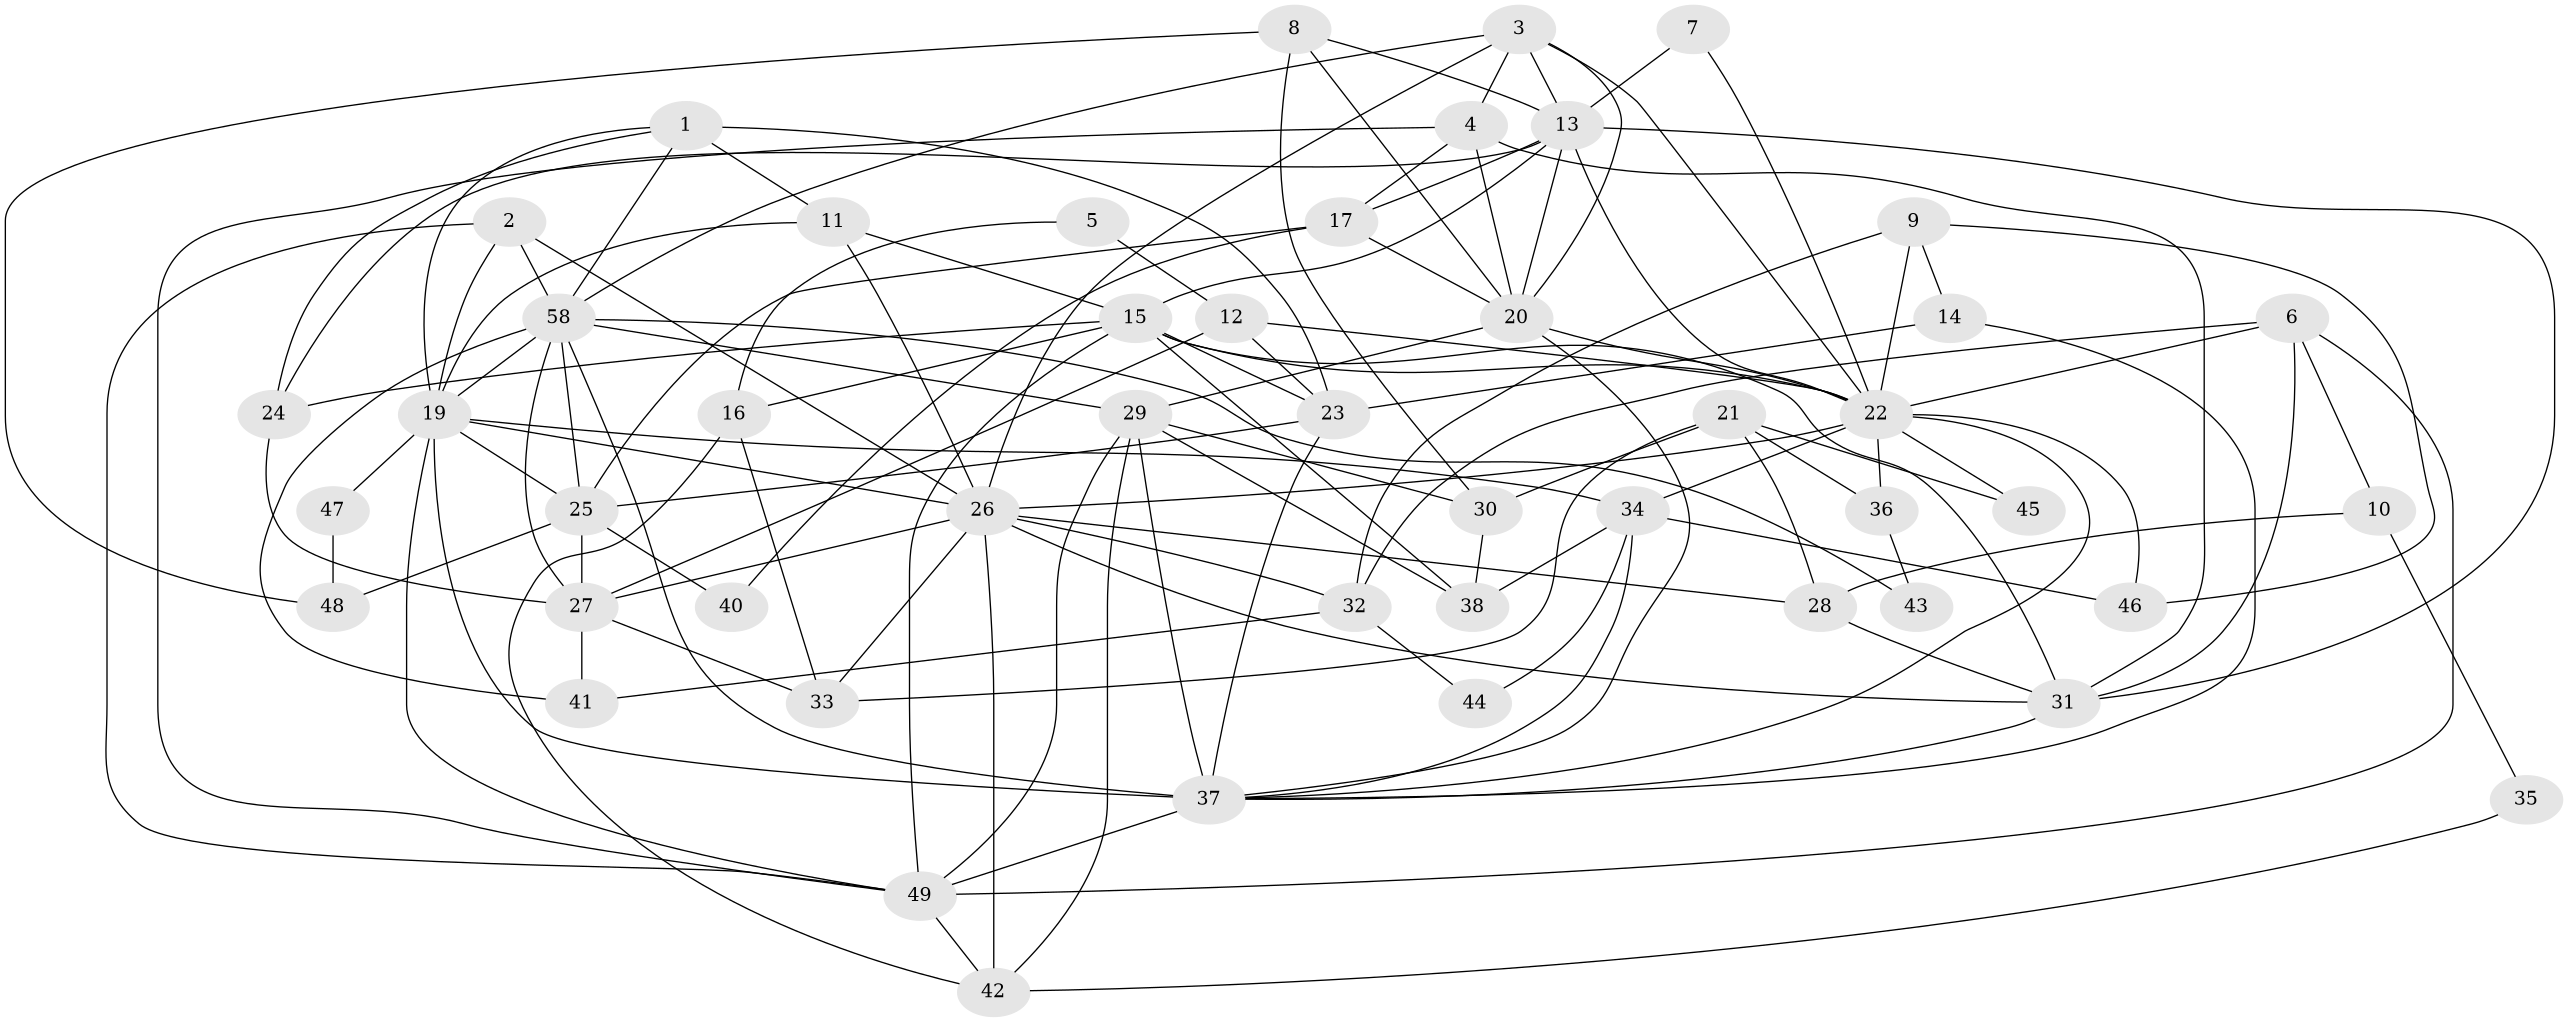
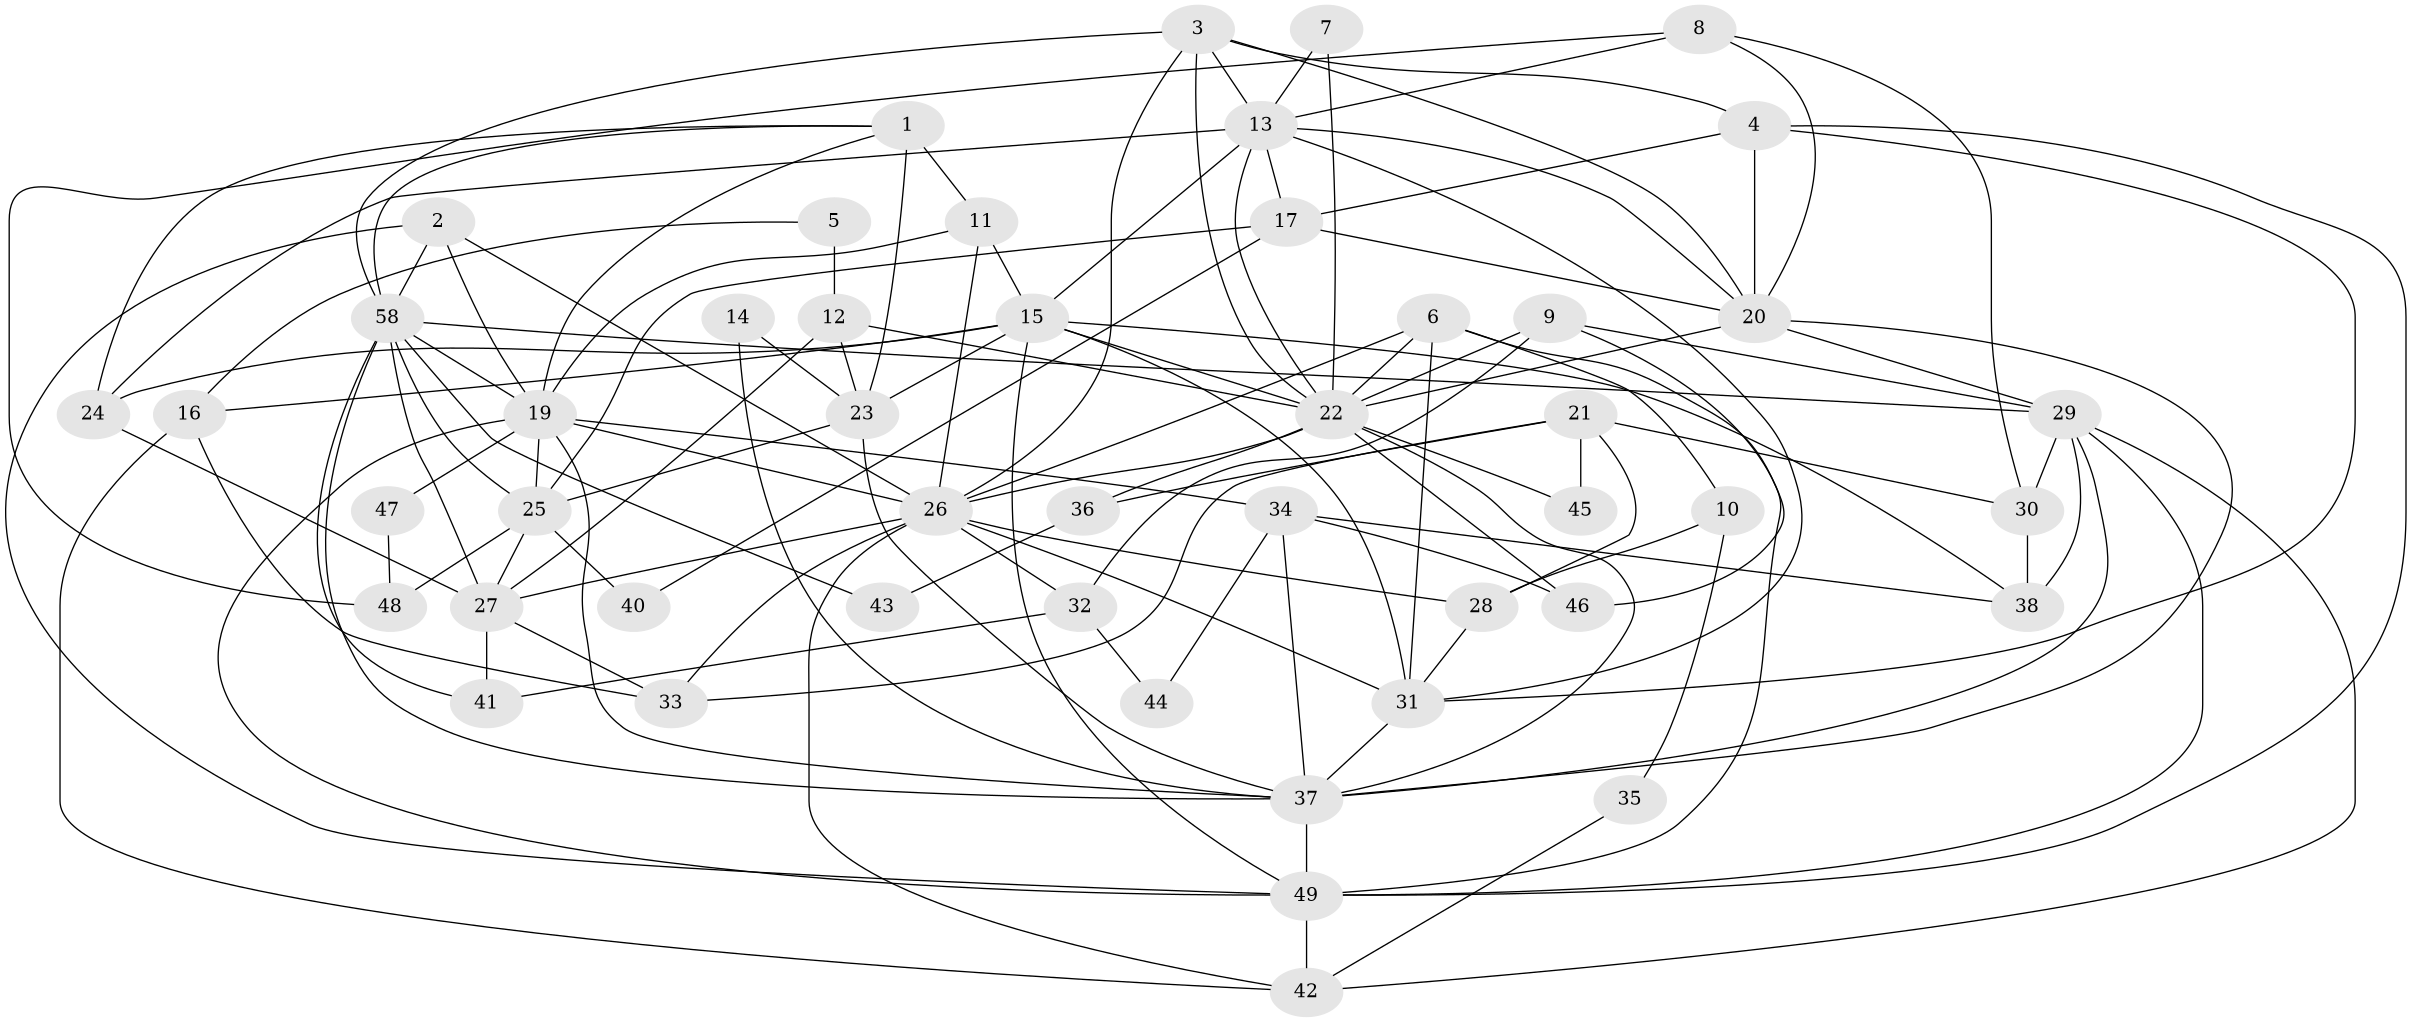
edge "9" -- "14": now "9" -- "29"
edge "6" -- "32": now "6" -- "26"
edge "22" -- "34": removed
